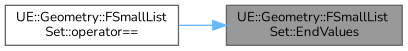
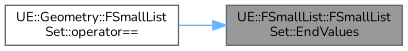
node "UE::Geometry::FSmallList Set::EndValues": label "UE::Geometry::FSmallList Set::EndValues" -> "UE::FSmallList::FSmallList Set::EndValues"
